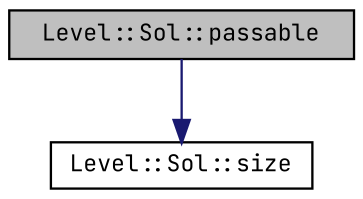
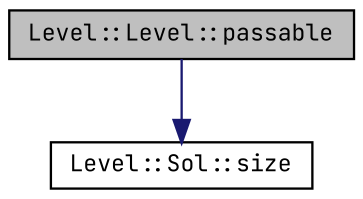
node "Level::Sol::passable": label "Level::Sol::passable" -> "Level::Level::passable"
